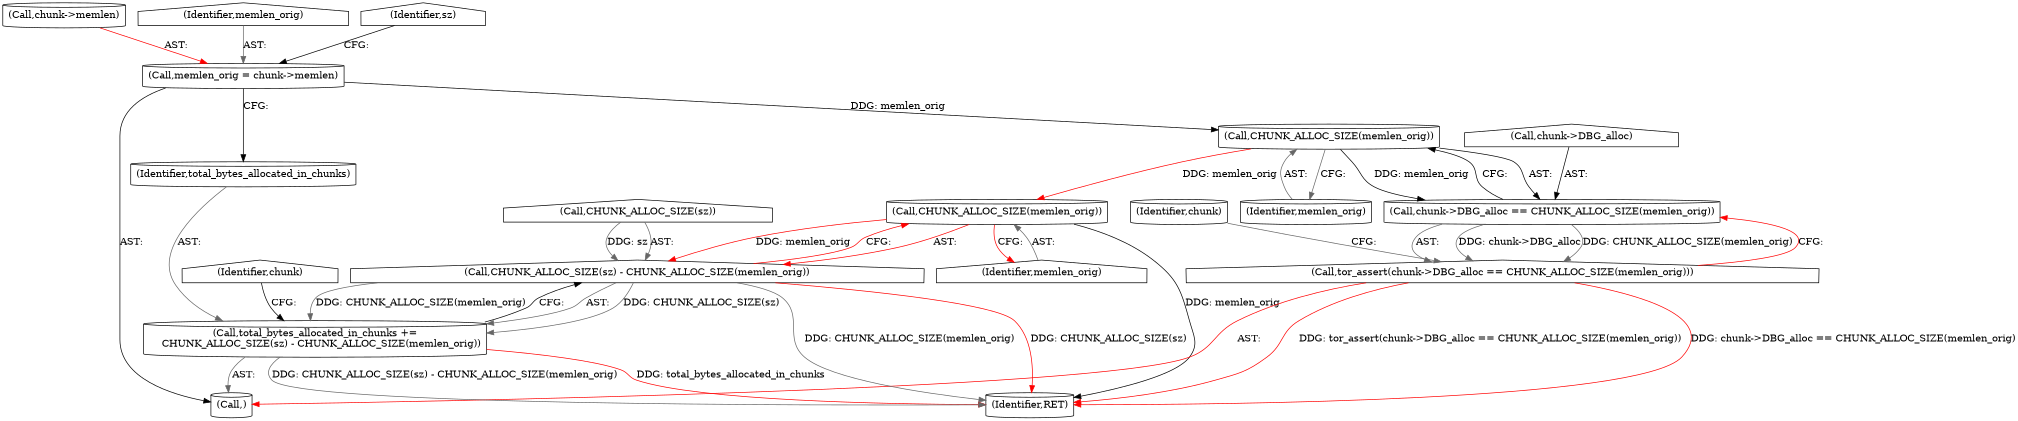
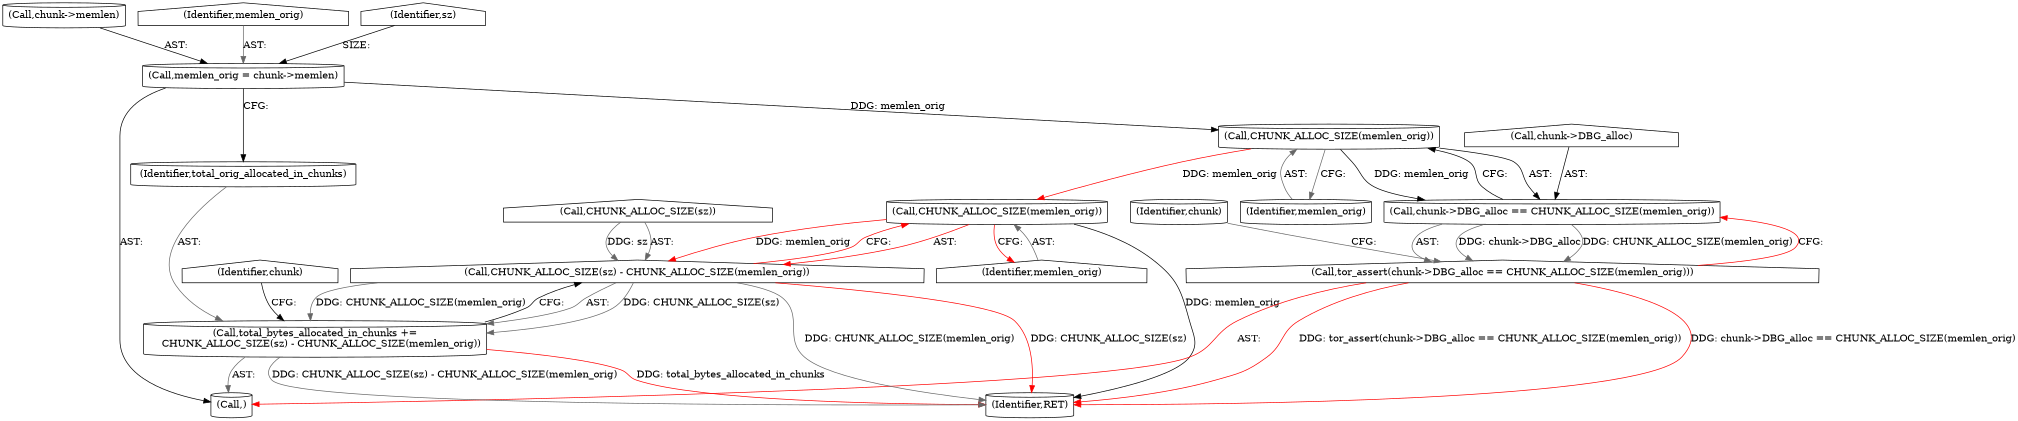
edge "(Call,chunk->memlen)" -> "(Call,memlen_orig = chunk->memlen)": color red -> black
edge "(Identifier,sz)" -> "(Call,memlen_orig = chunk->memlen)": label "CFG: " -> "SIZE: "
node "(Identifier,total_bytes_allocated_in_chunks)": label "(Identifier,total_bytes_allocated_in_chunks)" -> "(Identifier,total_orig_allocated_in_chunks)"
